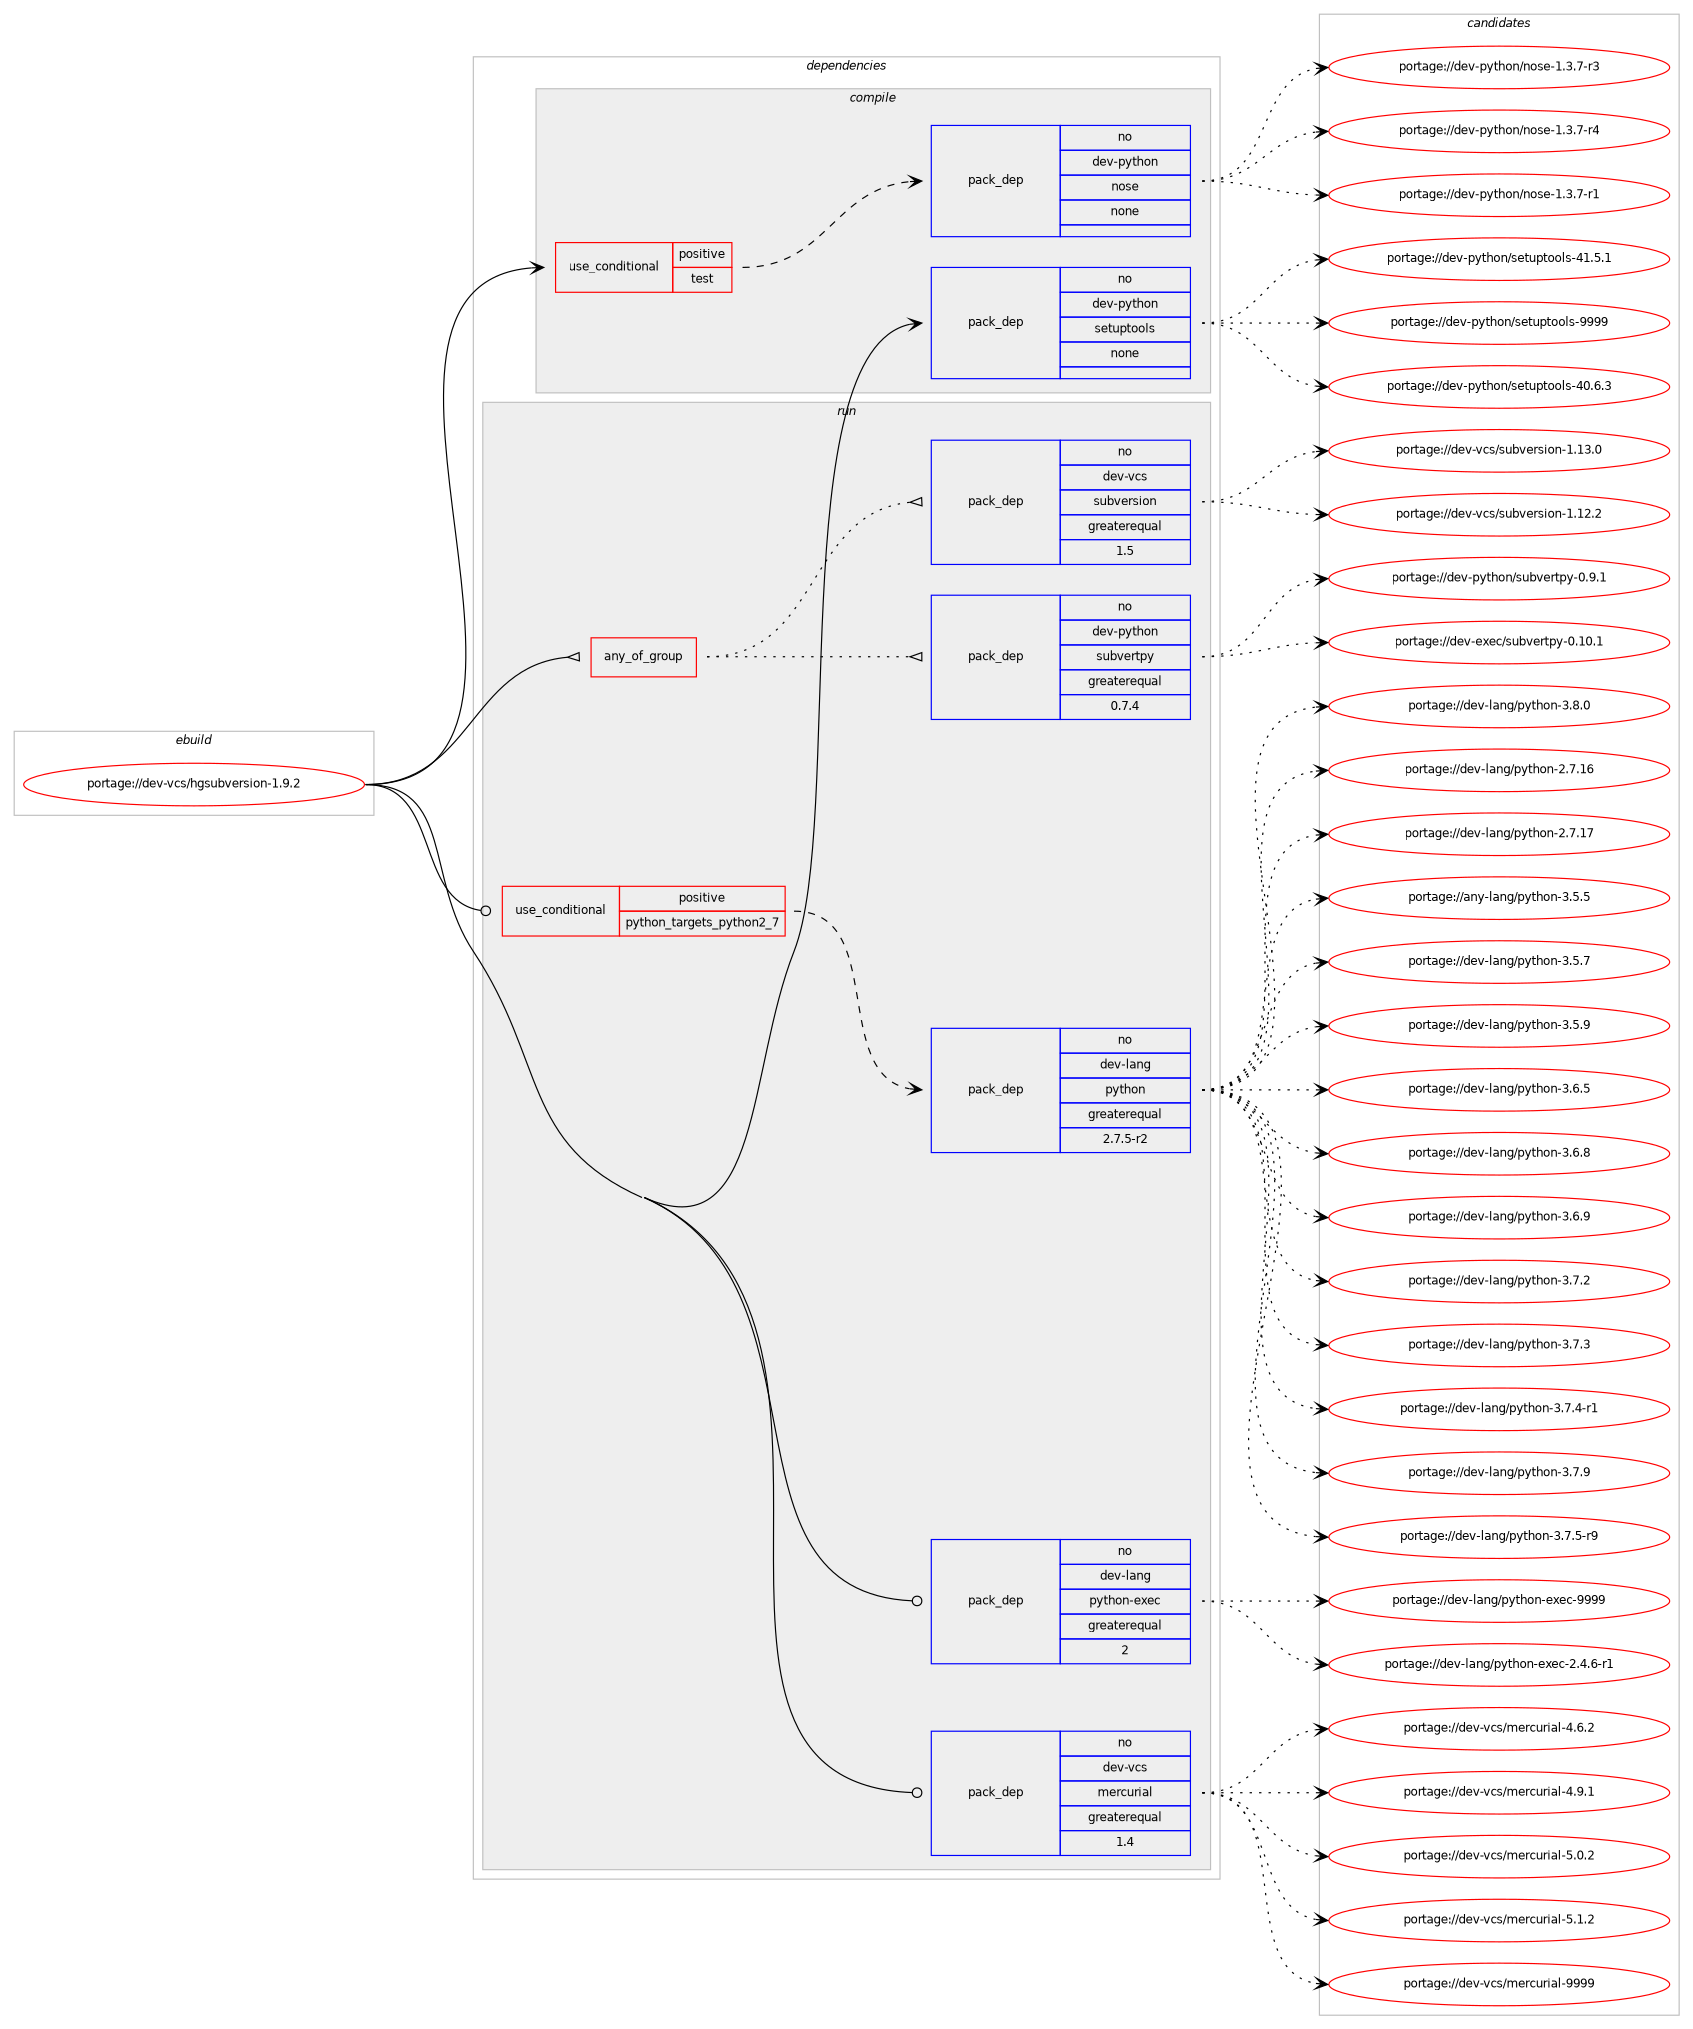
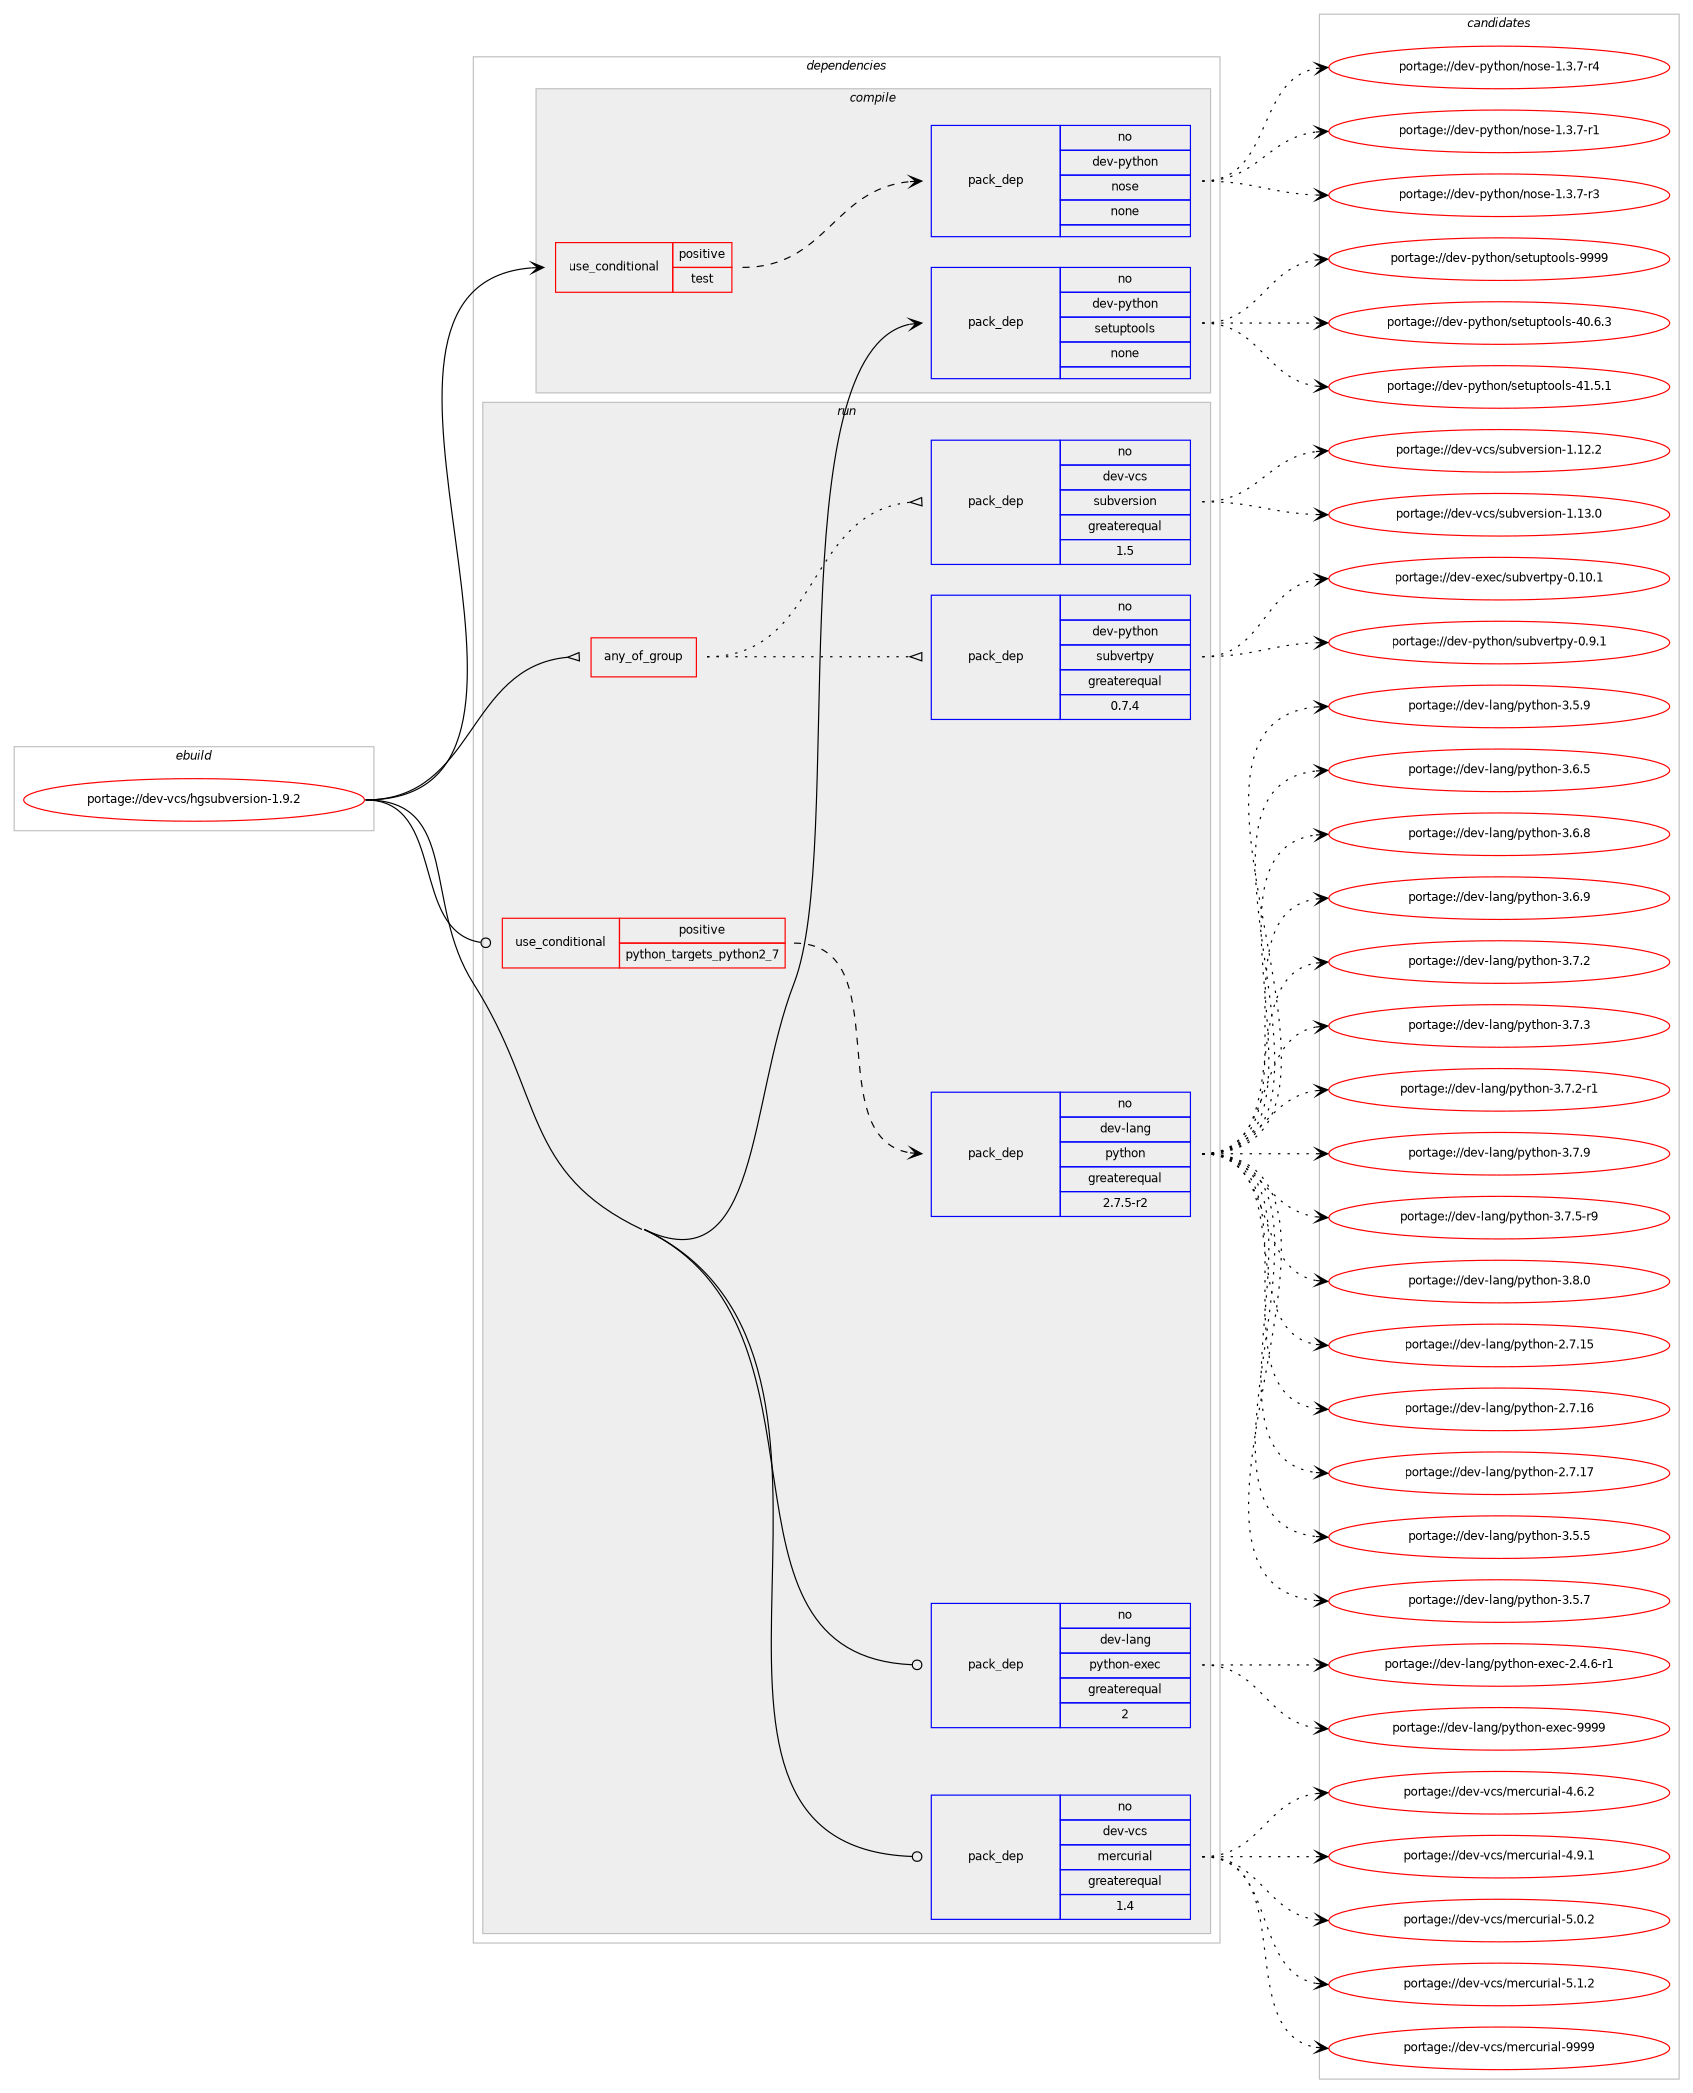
node "portage://any-lang/python-3.5.5": label "portage://any-lang/python-3.5.5" -> "portage://dev-lang/python-3.5.5"
node "portage://dev-lang/python-2.7.15": added
node "portage://dev-lang/python-3.7.4-r1": label "portage://dev-lang/python-3.7.4-r1" -> "portage://dev-lang/python-3.7.2-r1"
